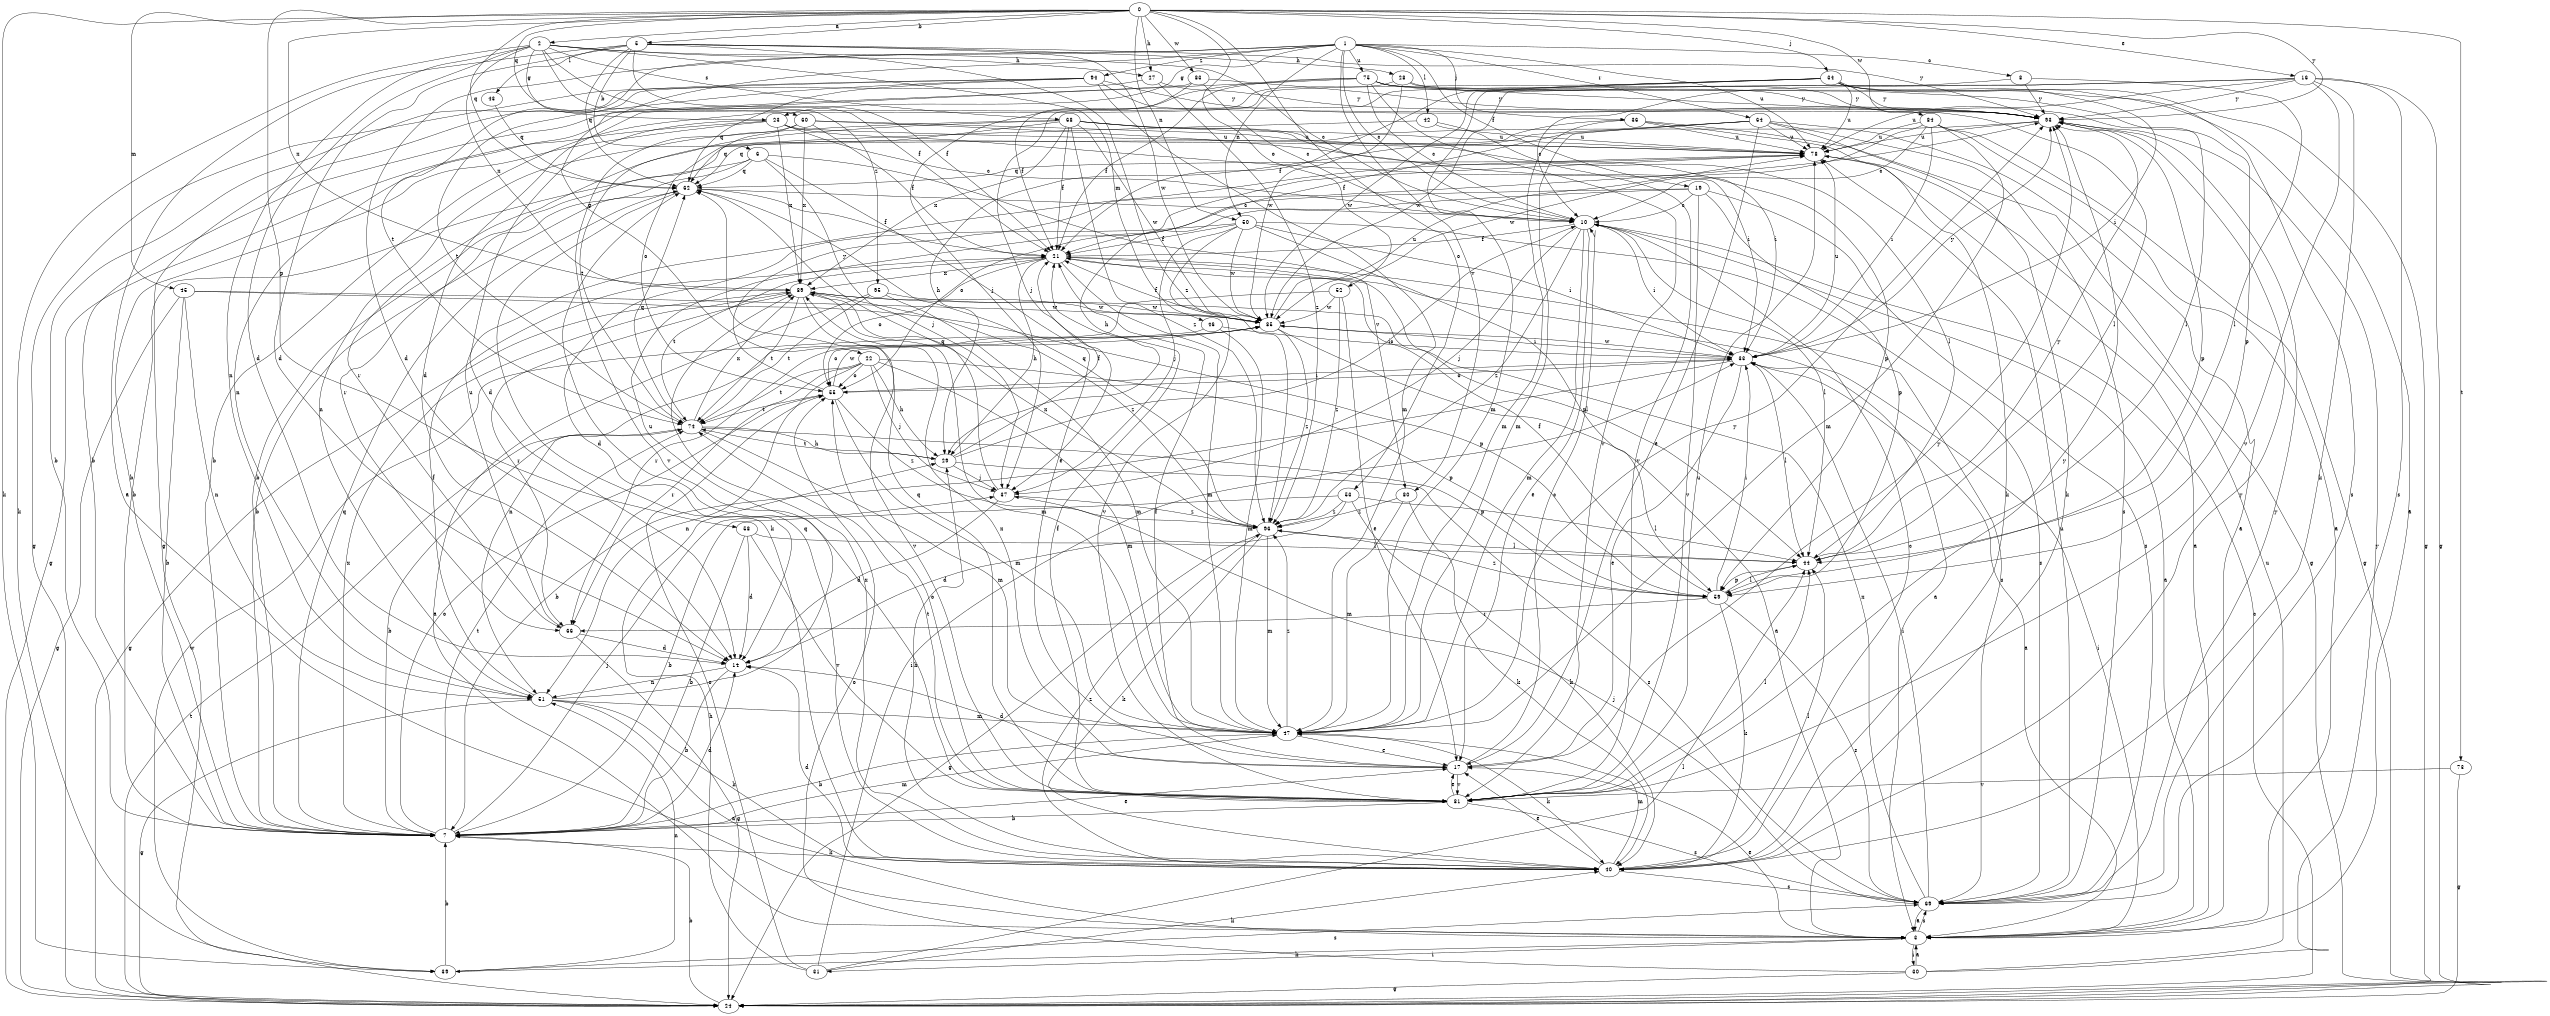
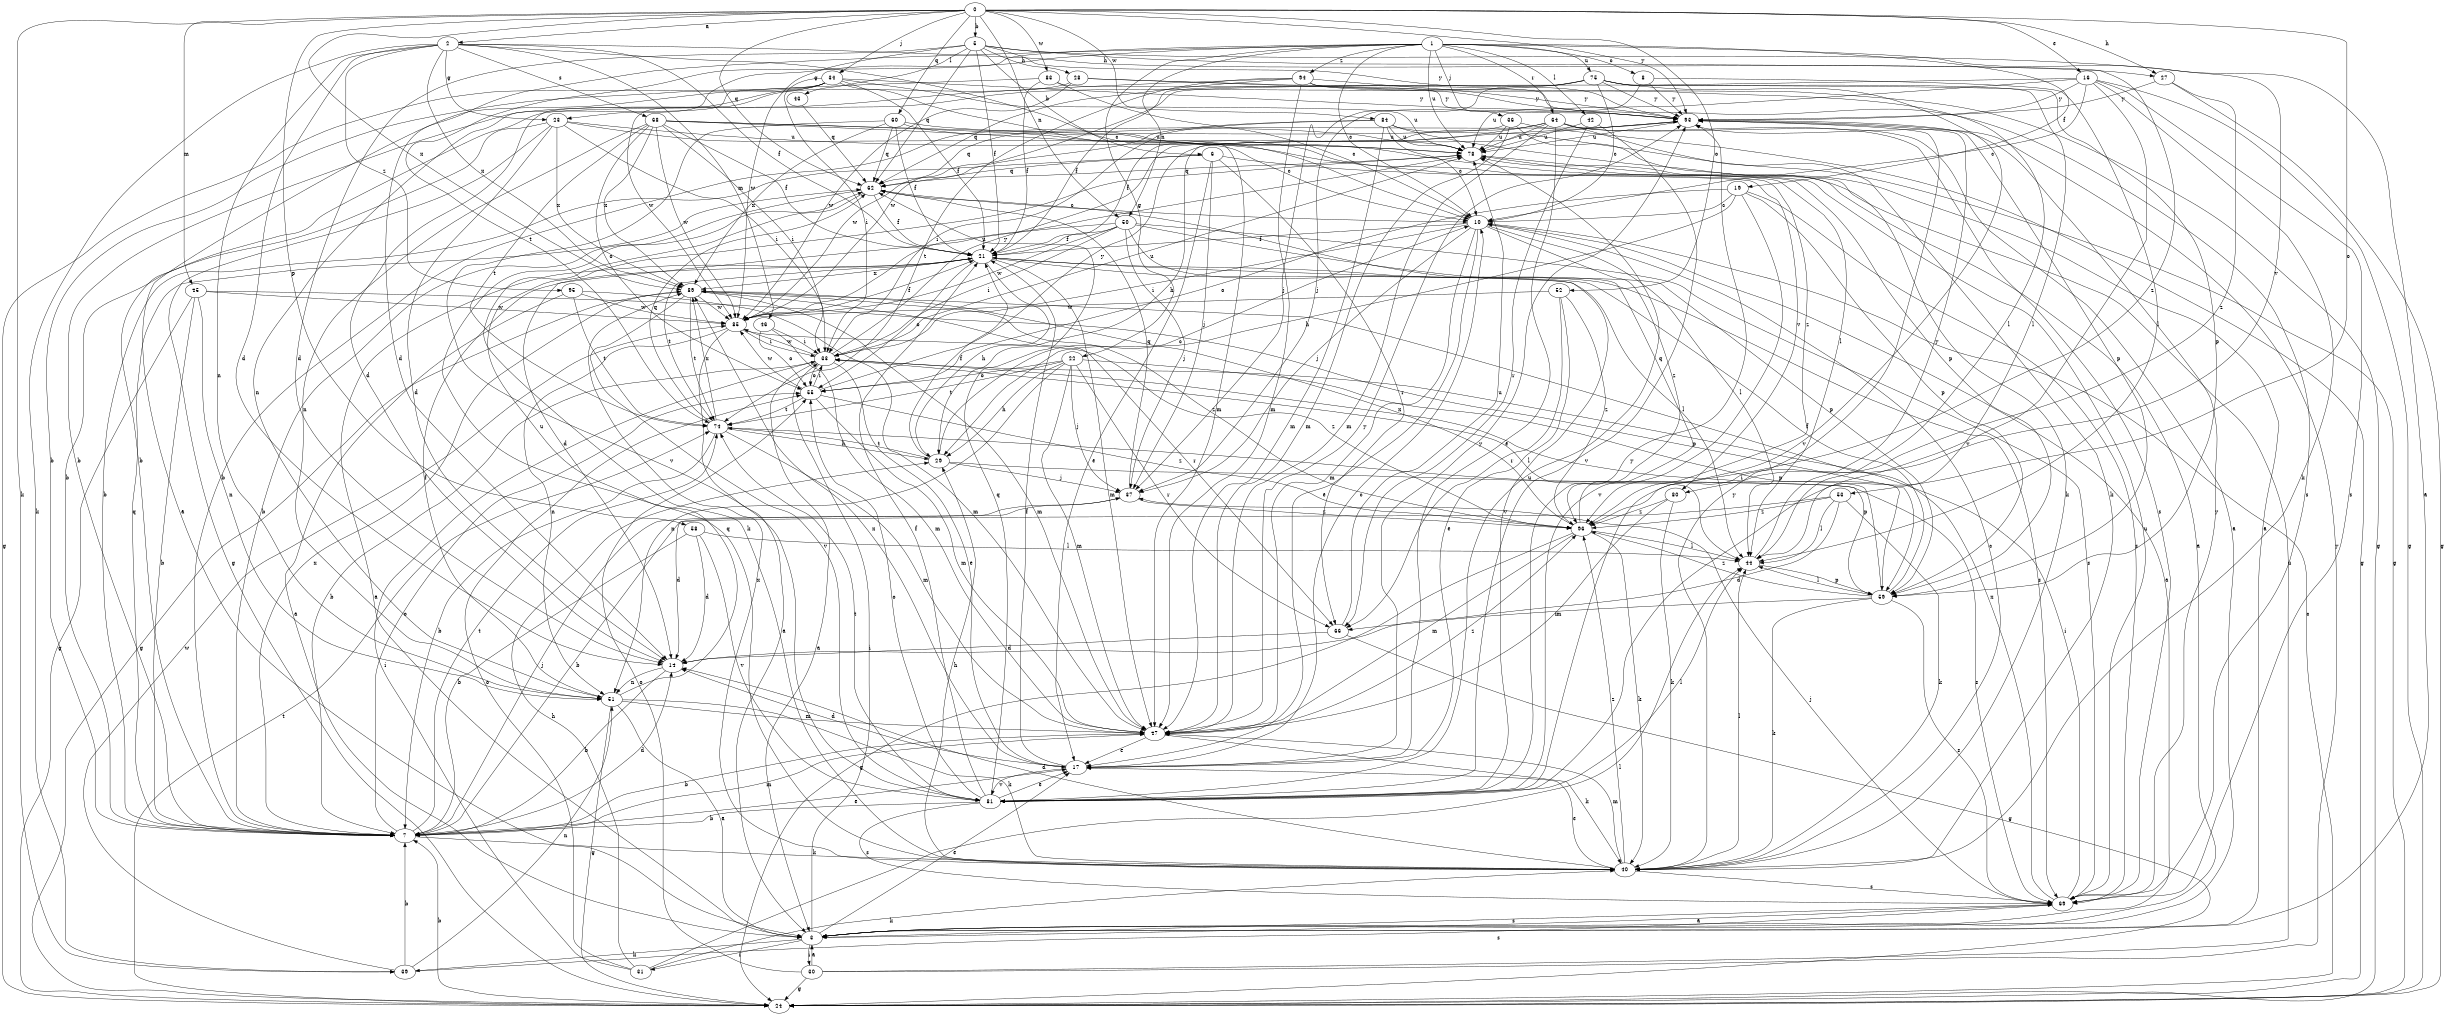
node "73": removed
